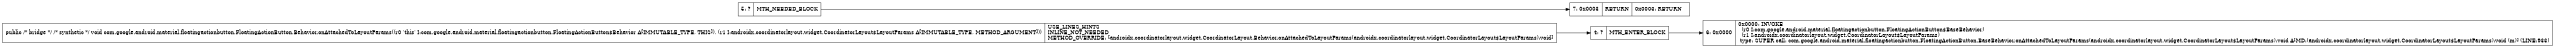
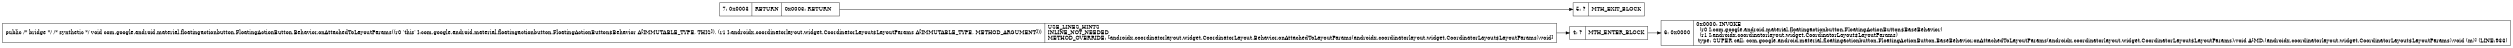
node "5: ?": text "MTH_NEEDED_BLOCK" -> "MTH_EXIT_BLOCK"
edge "5: ?" -> "7: 0x0003": reversed
